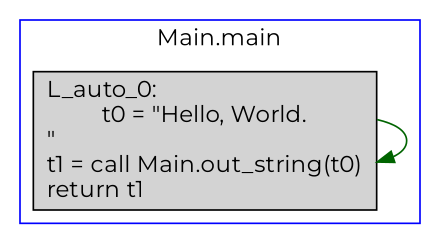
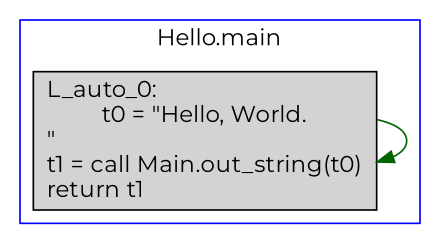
cluster "Main.main": label "Main.main" -> "Hello.main"
